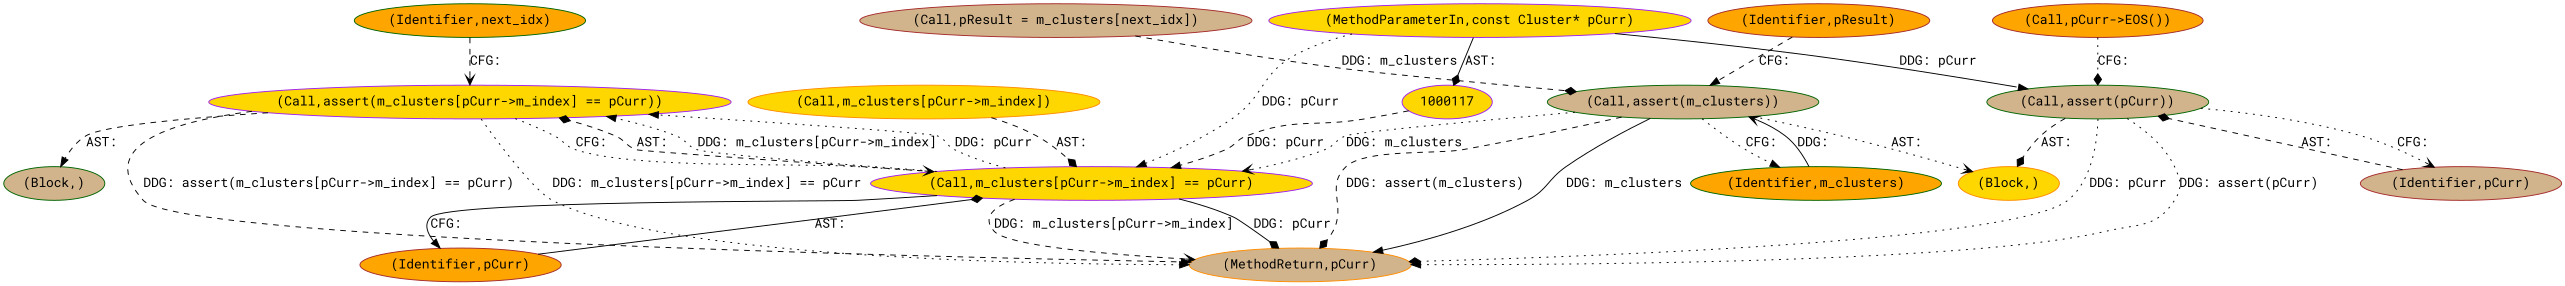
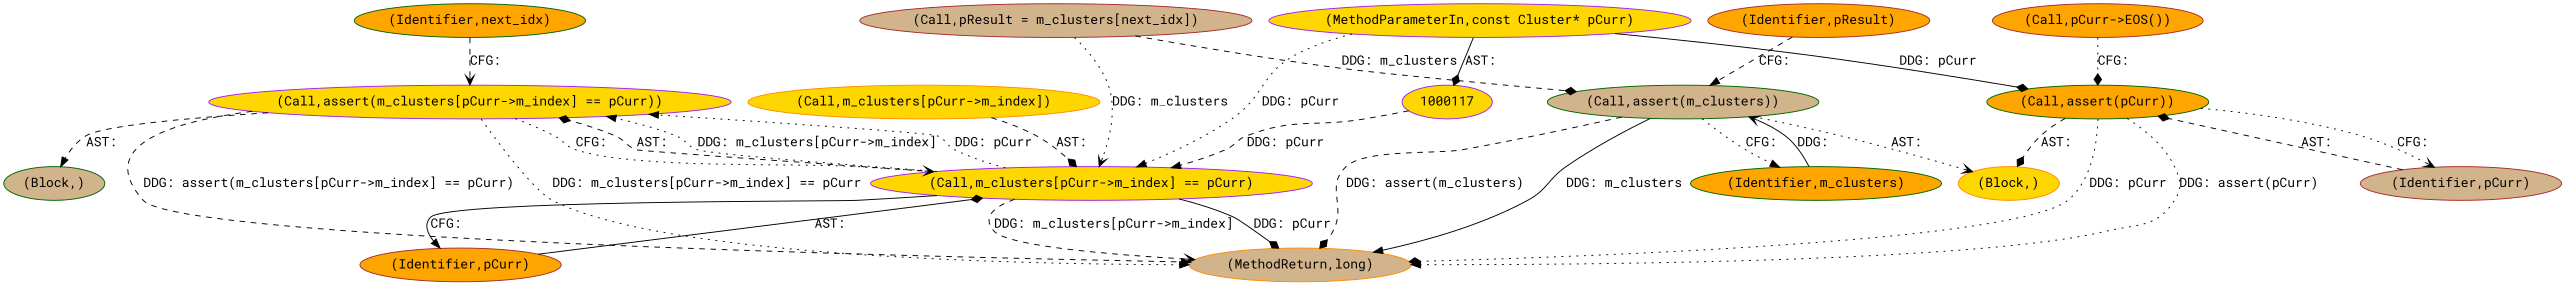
edge "(MethodParameterIn,const Cluster* pCurr)" -> "(Call,assert(pCurr))": arrowhead normal -> diamond
node "(Call,assert(pCurr))": fillcolor tan -> orange
edge "(Call,assert(m_clusters))" -> "(Call,m_clusters[pCurr->m_index] == pCurr)": now "(Call,pResult = m_clusters[next_idx])" -> "(Call,m_clusters[pCurr->m_index] == pCurr)"
node "(MethodReturn,pCurr)": label "(MethodReturn,pCurr)" -> "(MethodReturn,long)"
